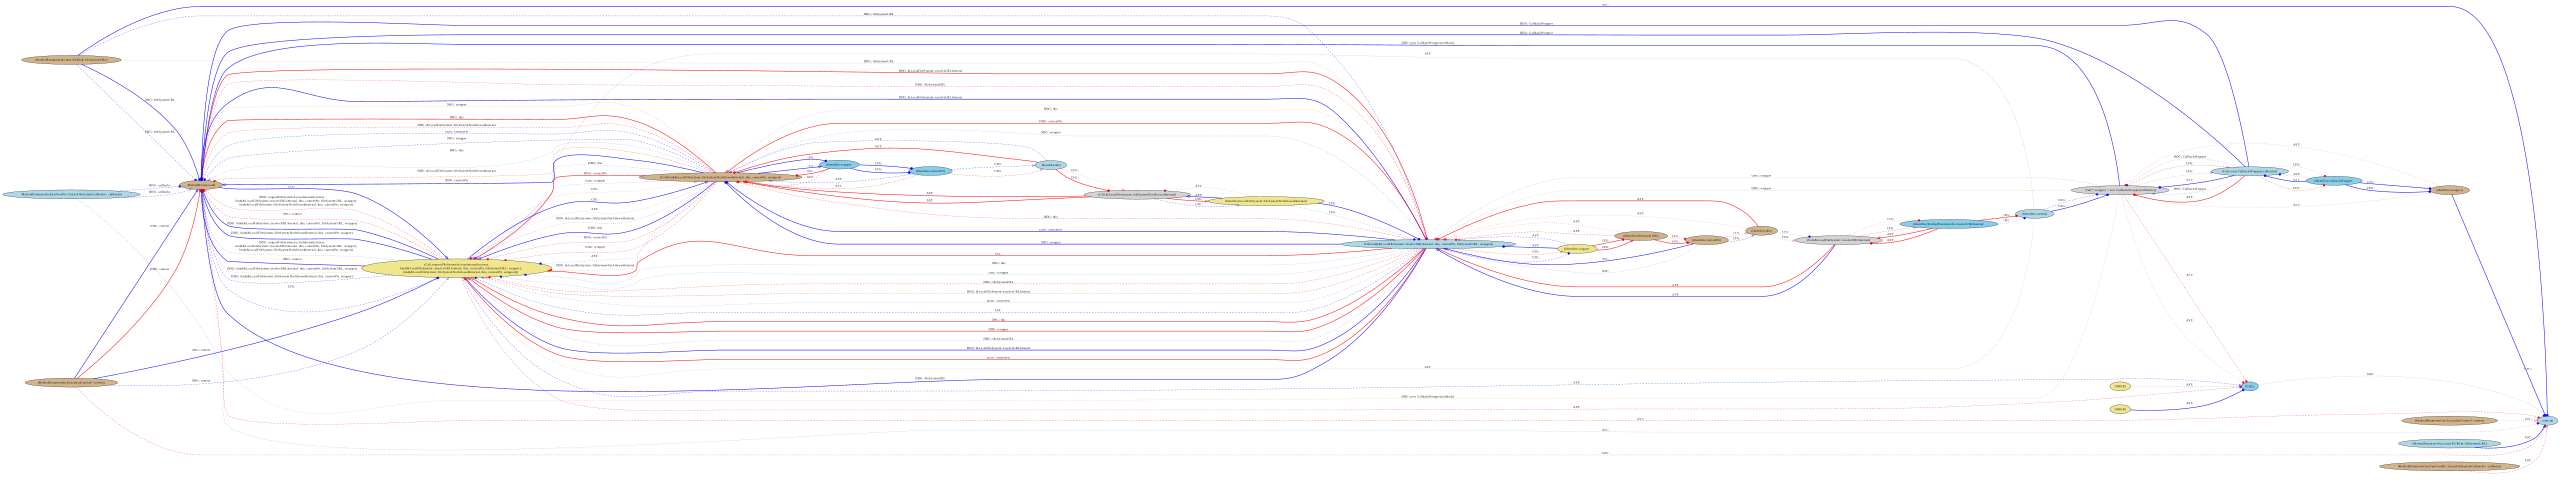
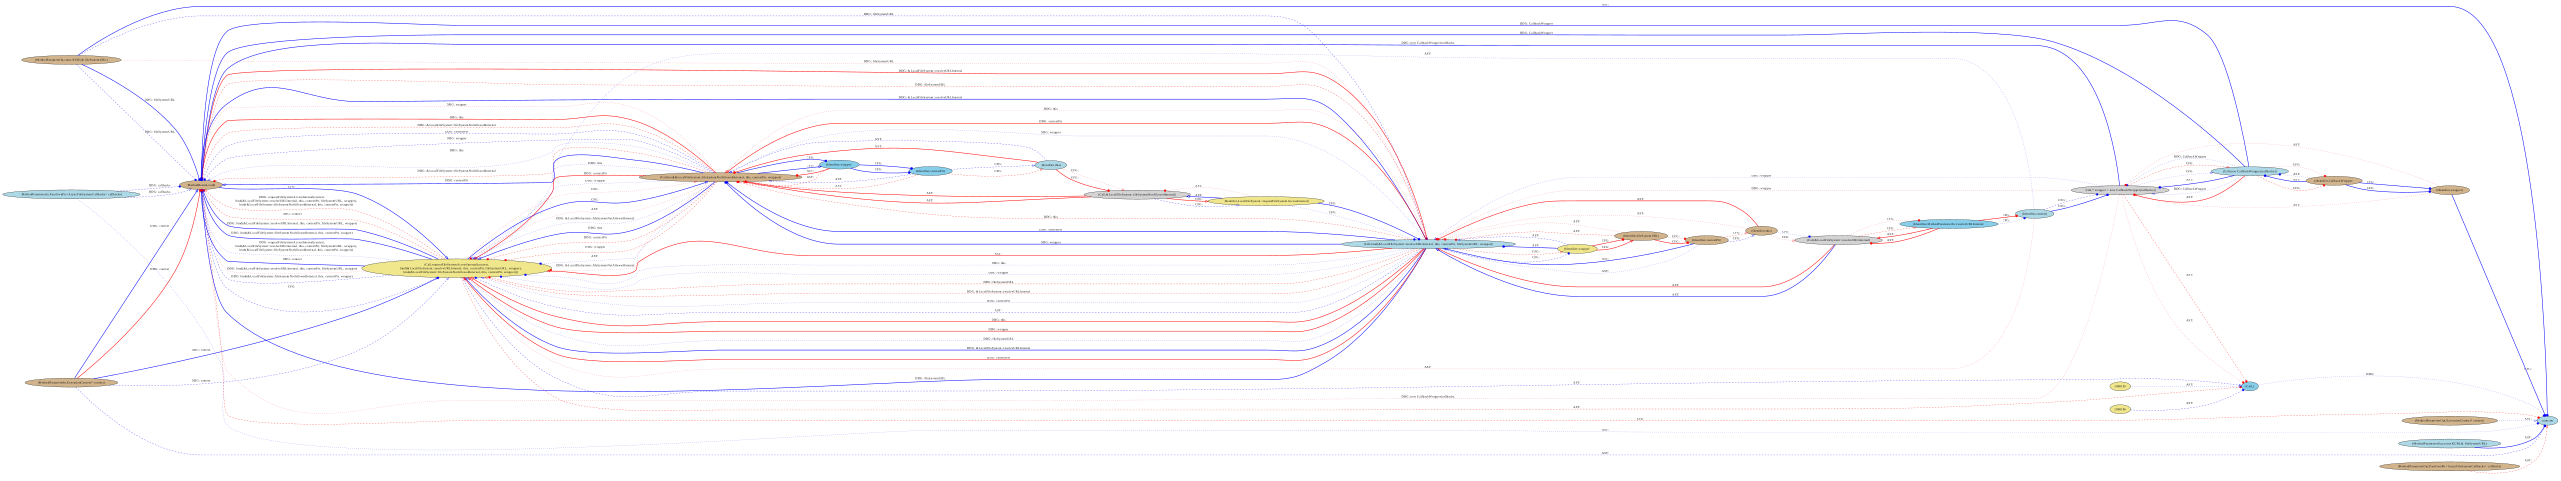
node "(Call,const CallbackWrapper(callbacks))": label "(Call,const CallbackWrapper(callbacks))" -> "(Call,new CallbackWrapper(callbacks))"
node "(Identifier,CallbackWrapper)": fillcolor skyblue -> tan
node "(Identifier,LocalFileSystem::fileSystemNotAllowedInternal)": label "(Identifier,LocalFileSystem::fileSystemNotAllowedInternal)" -> "(Identifier,LocalFileSystem::requestFileSystemAccessInternal)"
edge "(Call,)" -> "1000100": label "AST: " -> "DDG: "
edge "1000106" -> "(Call,)": style bold -> dashed
edge "(MethodReturn,void)" -> "1000100": label "AST: " -> "CFG: "
edge "(MethodParameterOut,ExecutionContext* context)" -> "1000100": color red -> blue
edge "(MethodParameterOut,const KURL& fileSystemURL)" -> "1000100": arrowhead onormal -> dot
edge "(MethodParameterIn,ExecutionContext* context)" -> "1000100": color red -> blue
